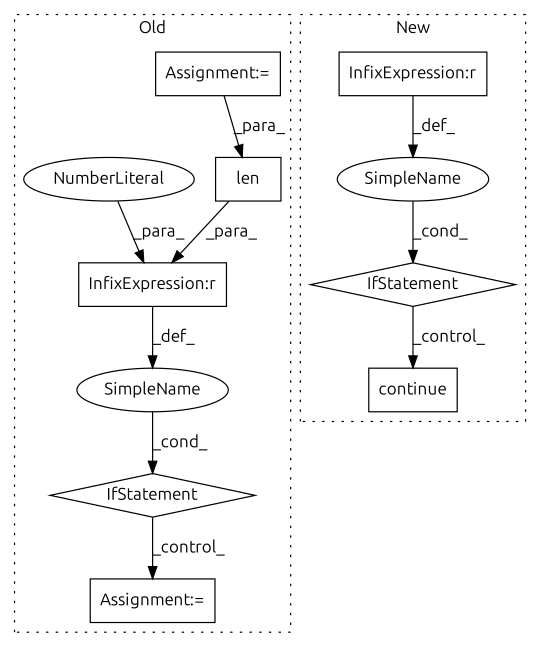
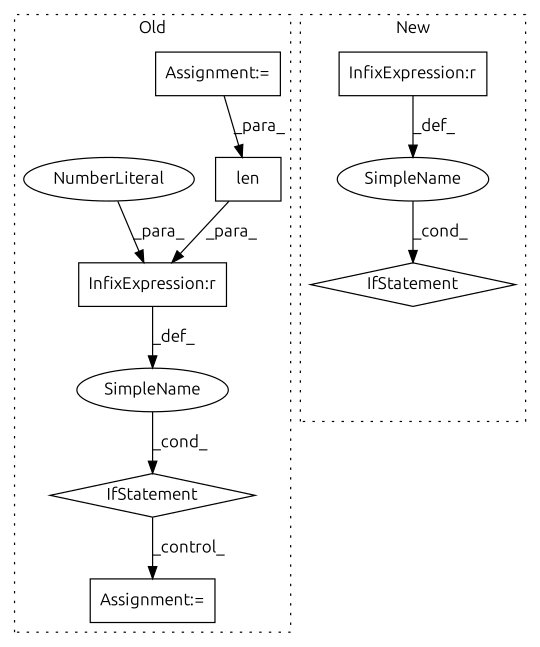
node "continue": removed
